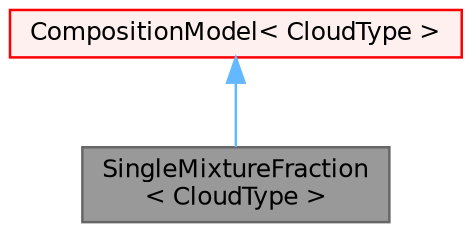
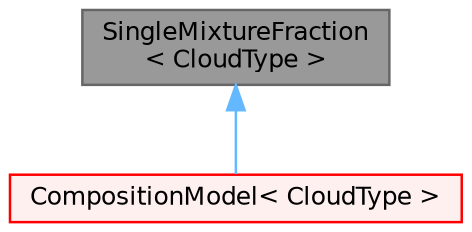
edge "SingleMixtureFraction < CloudType >" -> "CompositionModel< CloudType >": reversed
